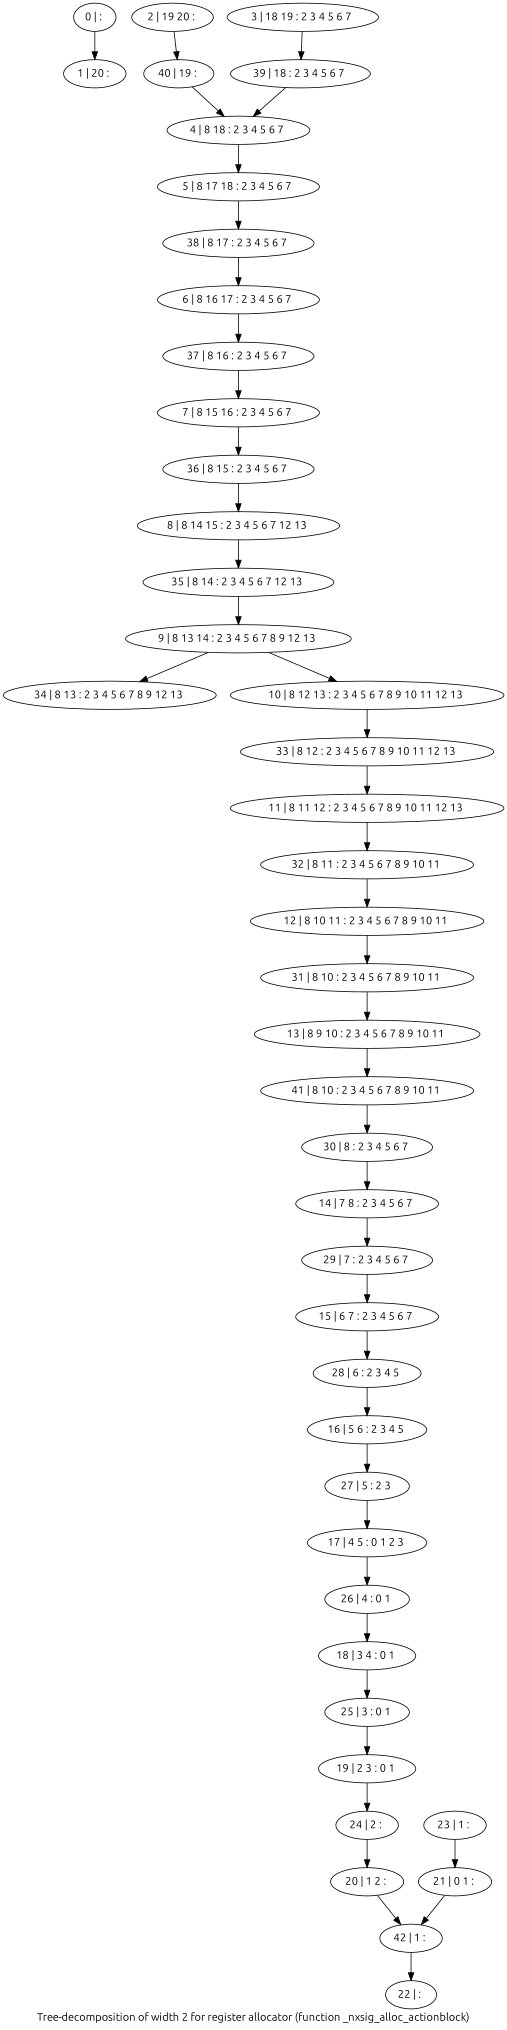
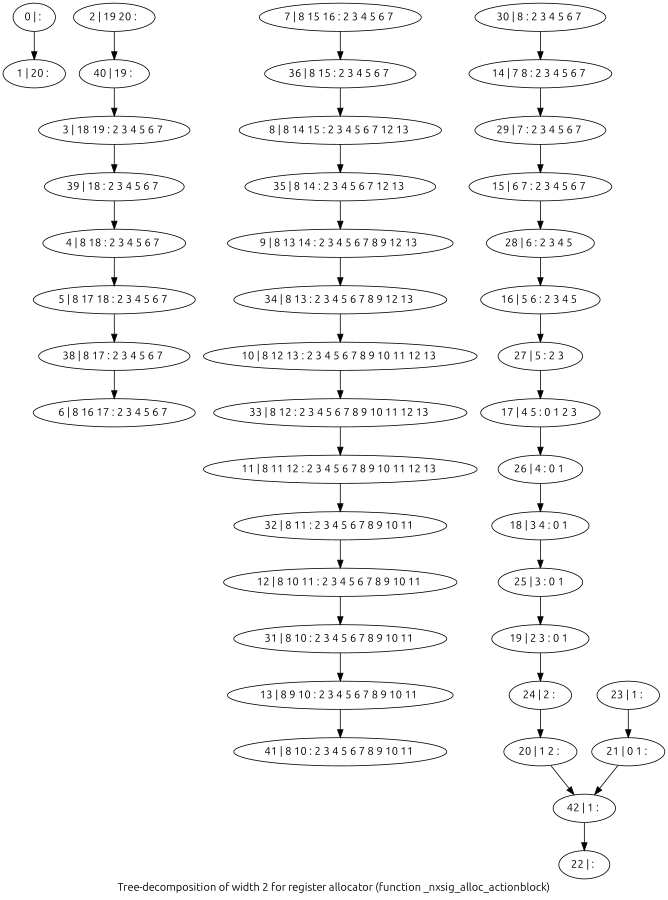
edge "40 | 19 :" -> "4 | 8 18 : 2 3 4 5 6 7": now "40 | 19 :" -> "3 | 18 19 : 2 3 4 5 6 7"
node "37 | 8 16 : 2 3 4 5 6 7": removed
edge "9 | 8 13 14 : 2 3 4 5 6 7 8 9 12 13" -> "10 | 8 12 13 : 2 3 4 5 6 7 8 9 10 11 12 13": now "34 | 8 13 : 2 3 4 5 6 7 8 9 12 13" -> "10 | 8 12 13 : 2 3 4 5 6 7 8 9 10 11 12 13"
edge "41 | 8 10 : 2 3 4 5 6 7 8 9 10 11" -> "30 | 8 : 2 3 4 5 6 7": removed
